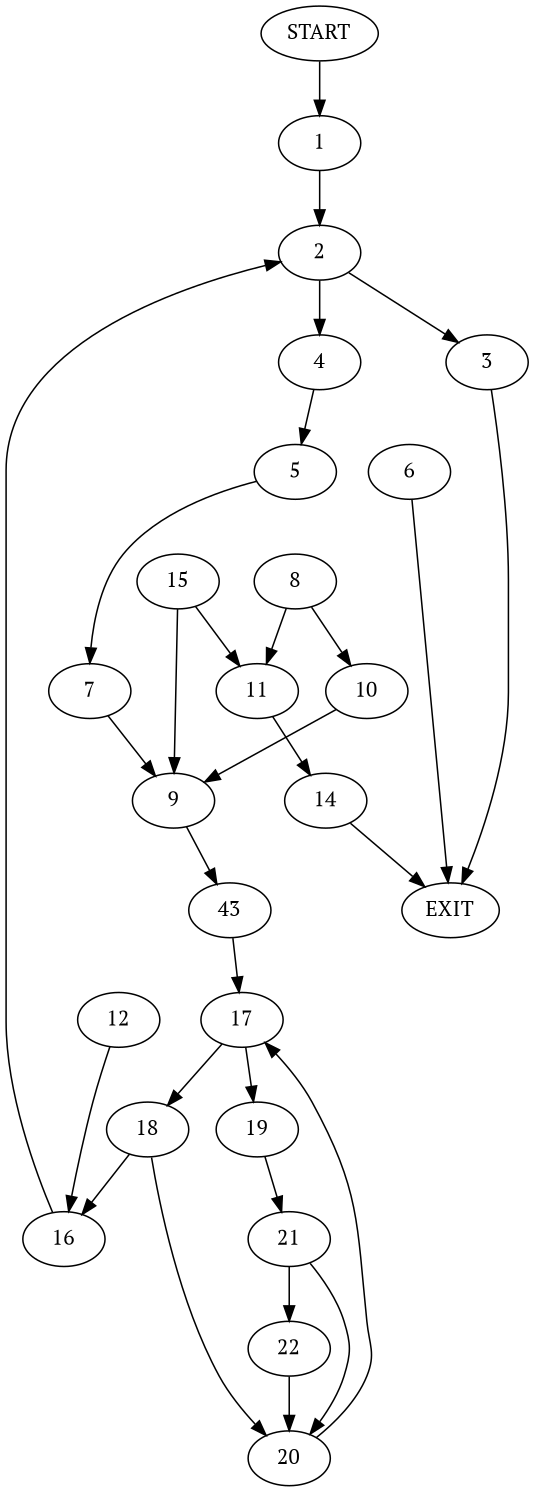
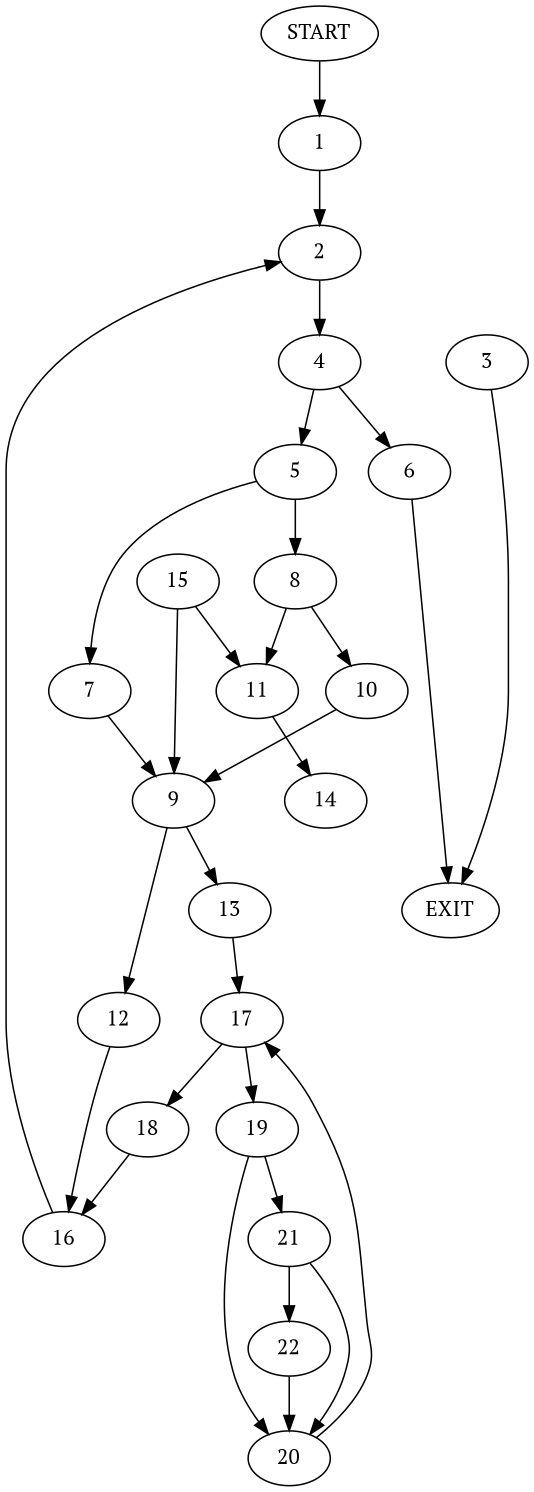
edge "2" -> "3": removed
edge "4" -> "6": added
edge "5" -> "8": added
edge "14" -> "EXIT": removed
edge "9" -> "12": added
node "43": label "43" -> "13"
edge "18" -> "20": now "19" -> "20"
